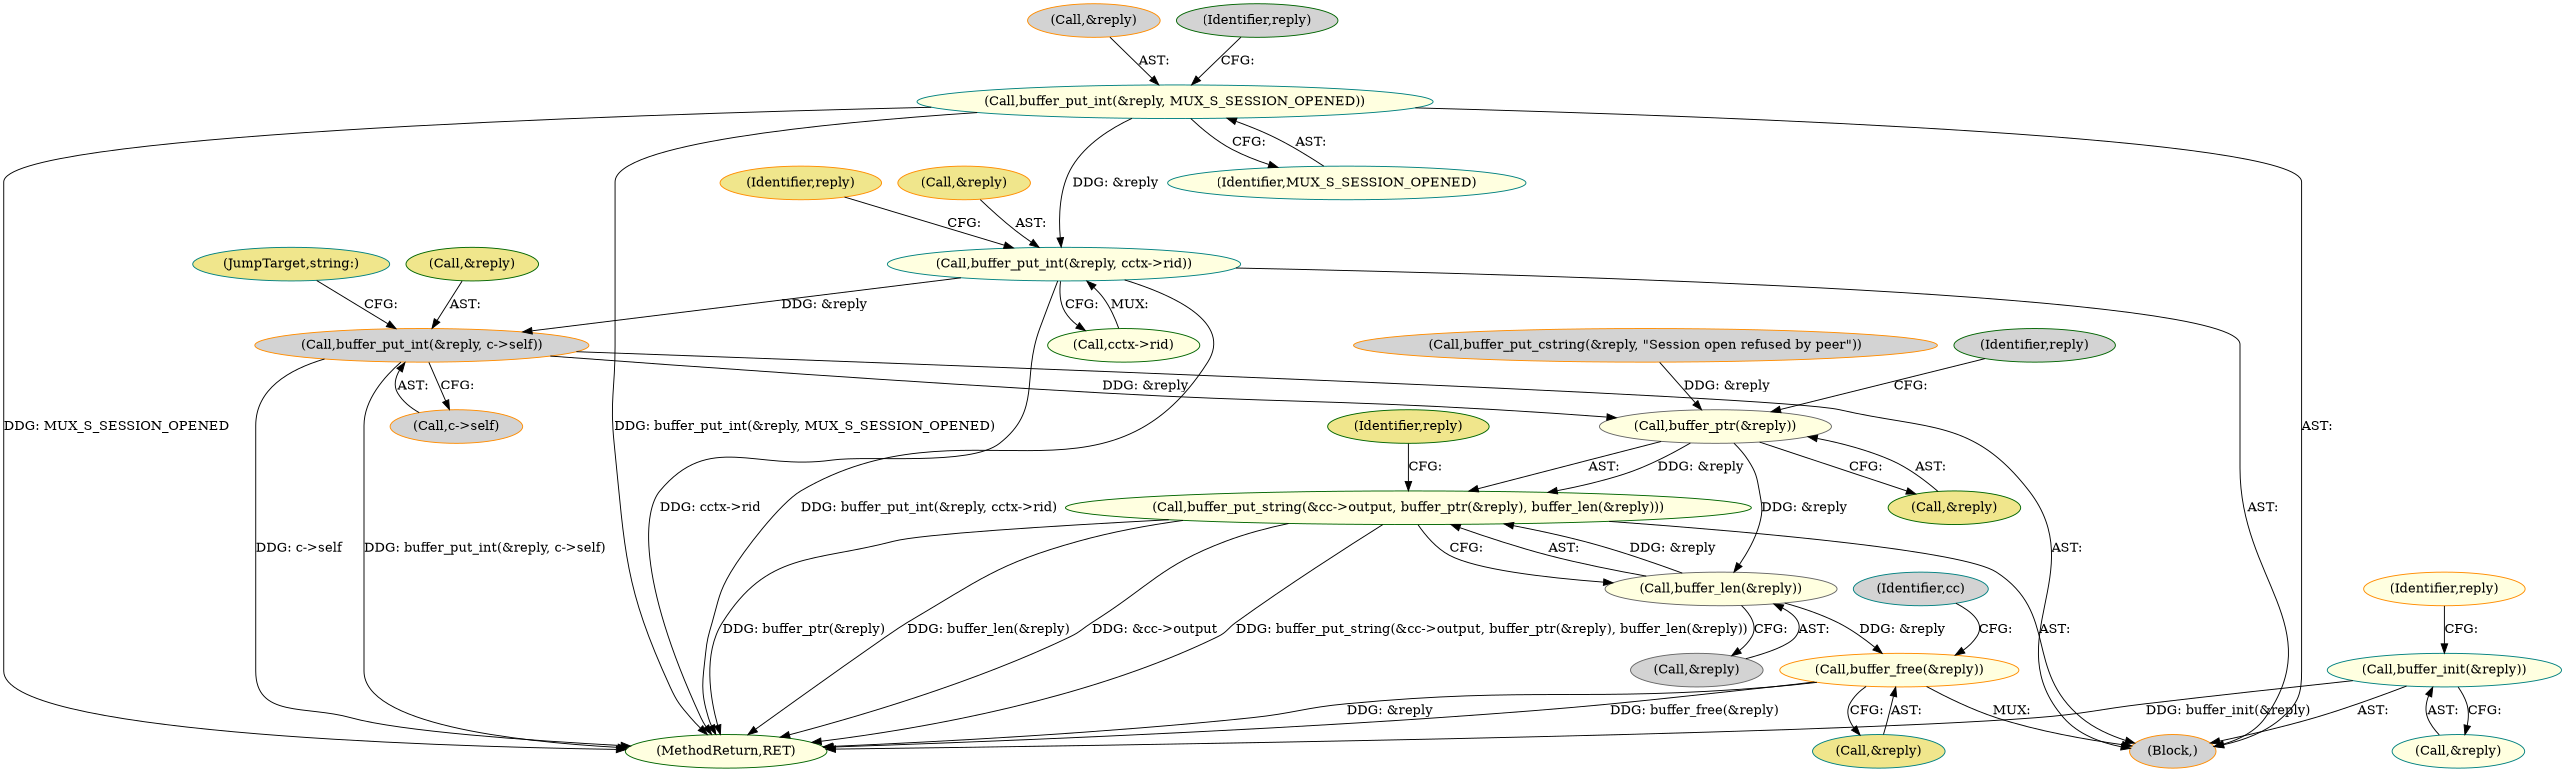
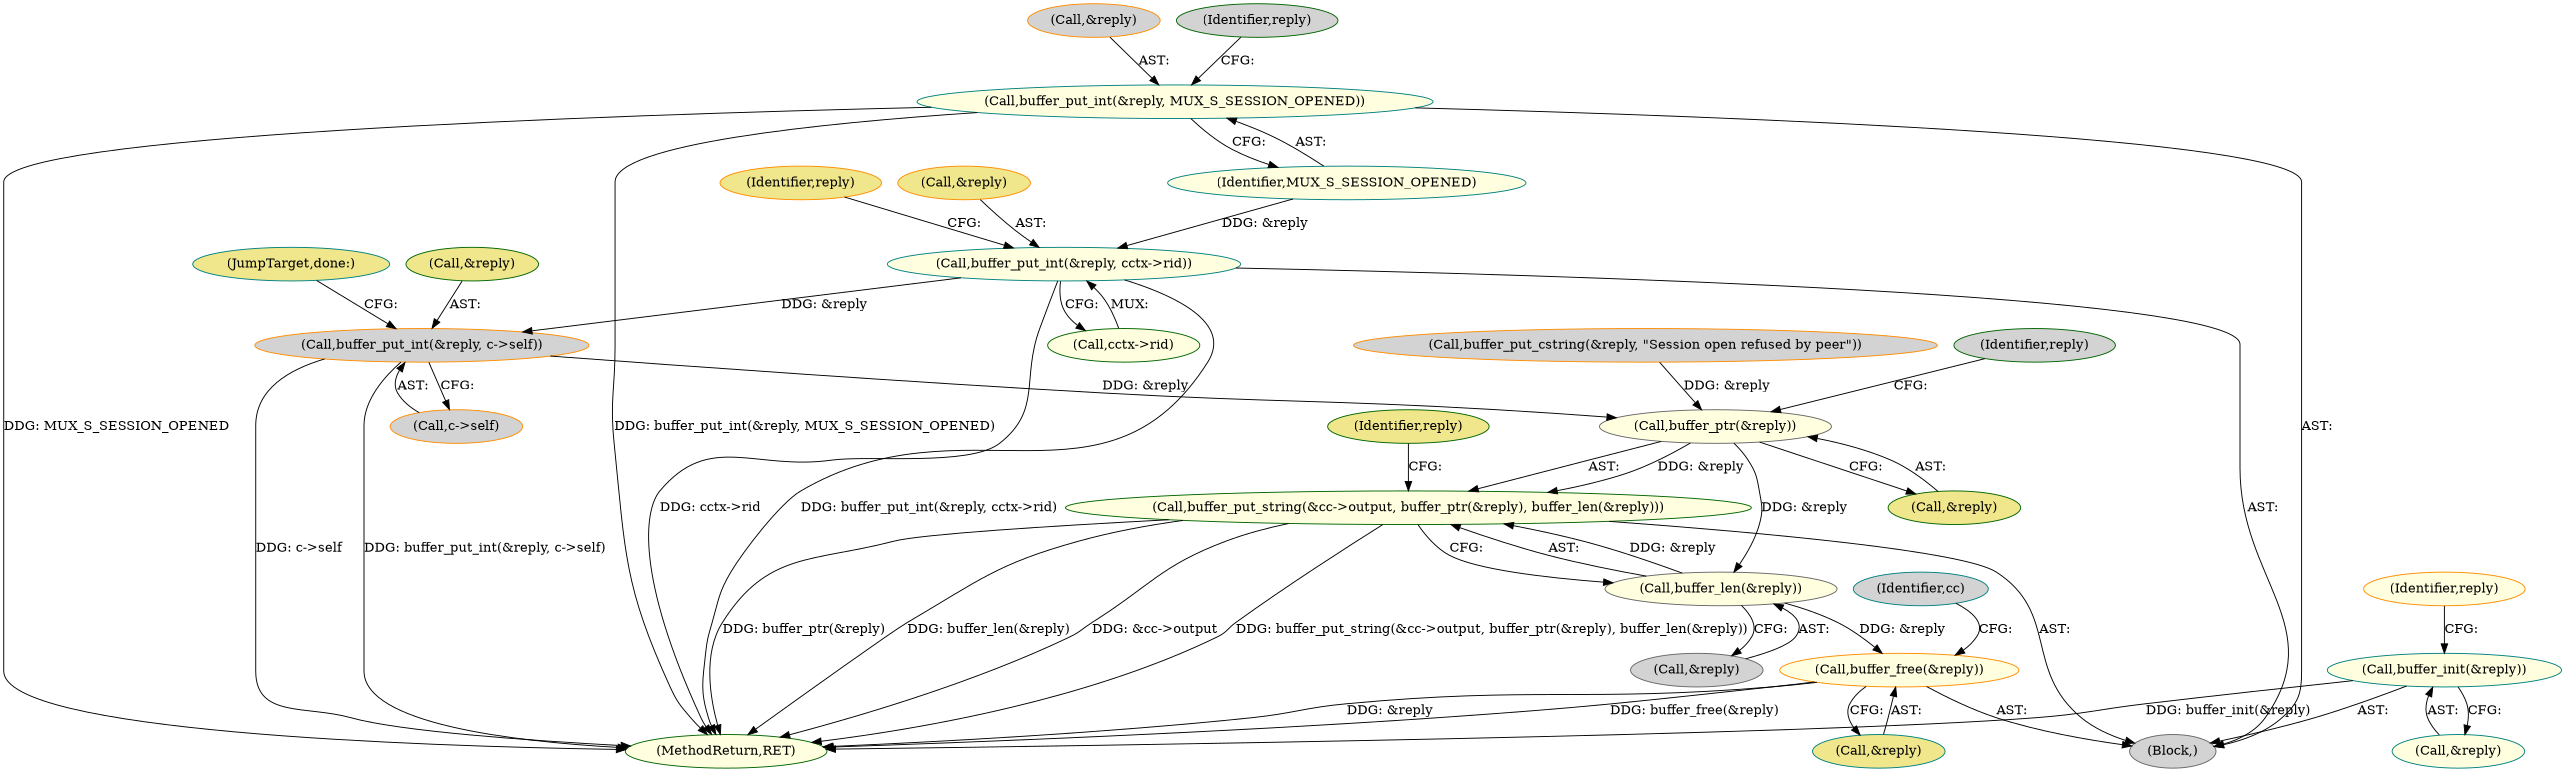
edge "(Call,buffer_put_int(&reply, MUX_S_SESSION_OPENED))" -> "(Call,buffer_put_int(&reply, cctx->rid))": now "(Identifier,MUX_S_SESSION_OPENED)" -> "(Call,buffer_put_int(&reply, cctx->rid))"
node "(JumpTarget,string:)": label "(JumpTarget,string:)" -> "(JumpTarget,done:)"
edge "(Call,buffer_put_int(&reply, c->self))" -> "(Block,)": removed, label "AST:"
edge "(Call,buffer_free(&reply))" -> "(Block,)": label "MUX: " -> "AST: "
node "(Block,)": color darkorange -> gray40
